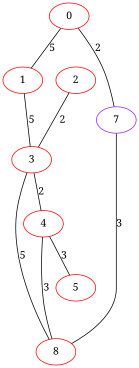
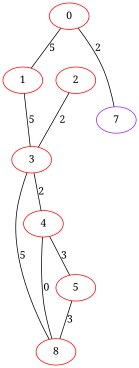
edge "7" -- "8": now "5" -- "8"
edge "4" -- "8": label "3" -> "0"
